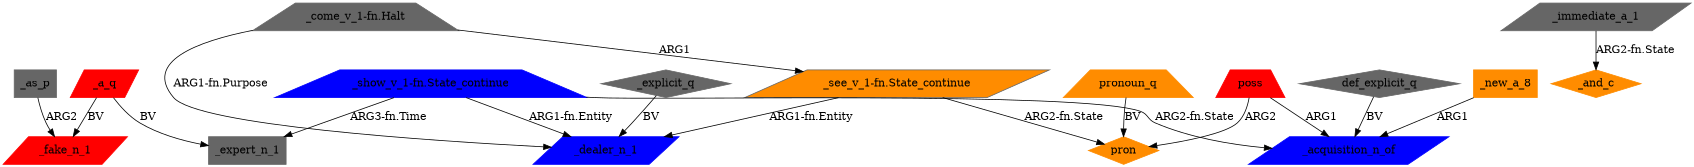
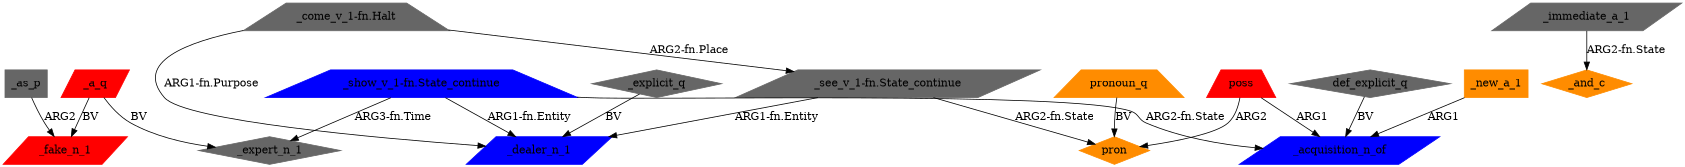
edge "_come_v_1-fn.Halt" -> "_see_v_1-fn.State_continue": label "ARG1" -> "ARG2-fn.Place"
node "_see_v_1-fn.State_continue": fillcolor darkorange -> gray40
node "_new_a_8": label "_new_a_8" -> "_new_a_1"
node "_expert_n_1": shape box -> diamond
